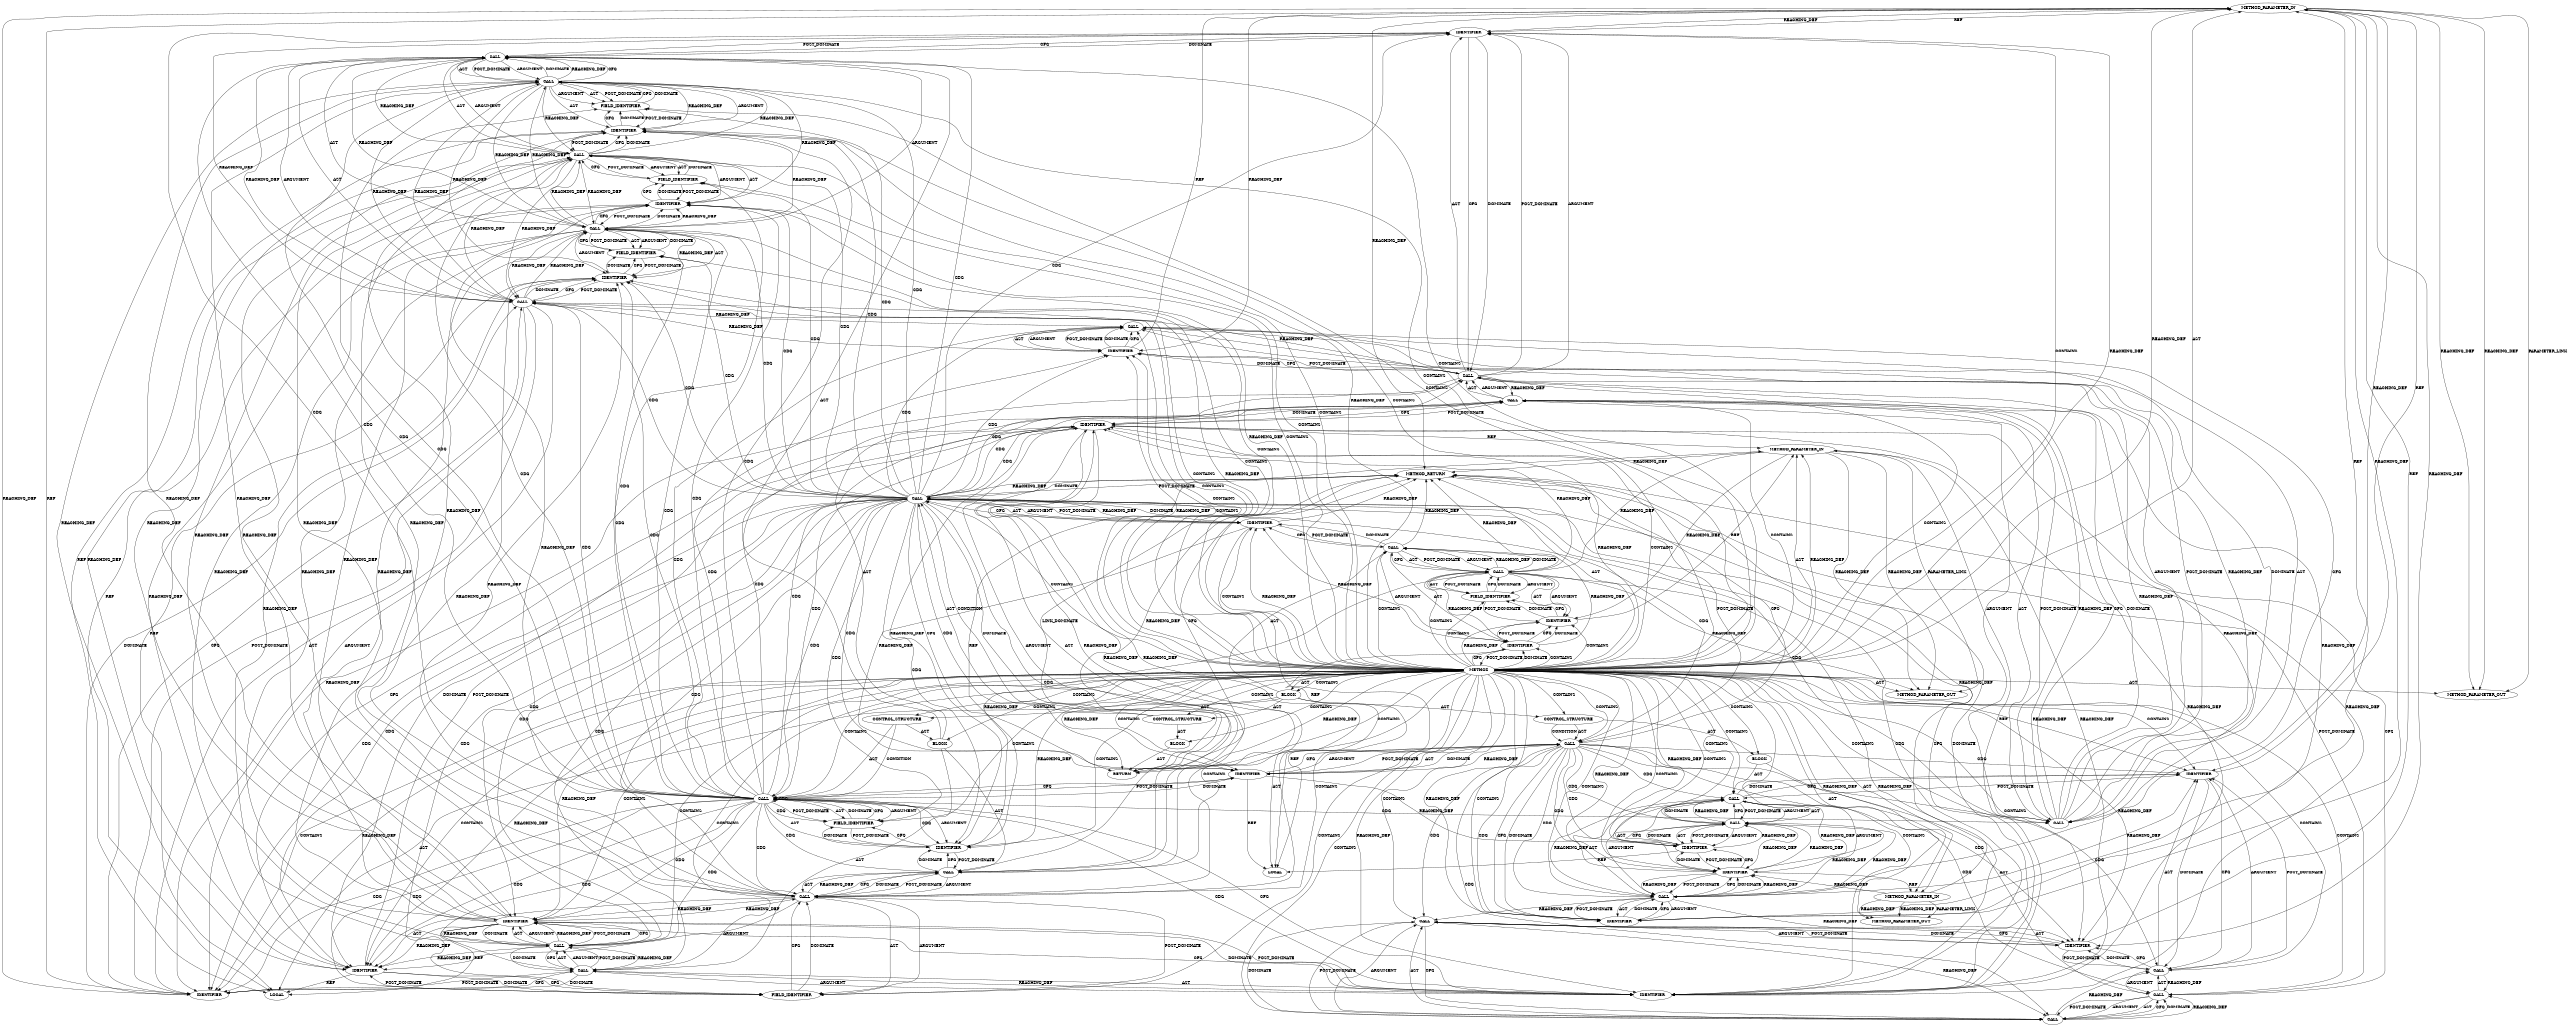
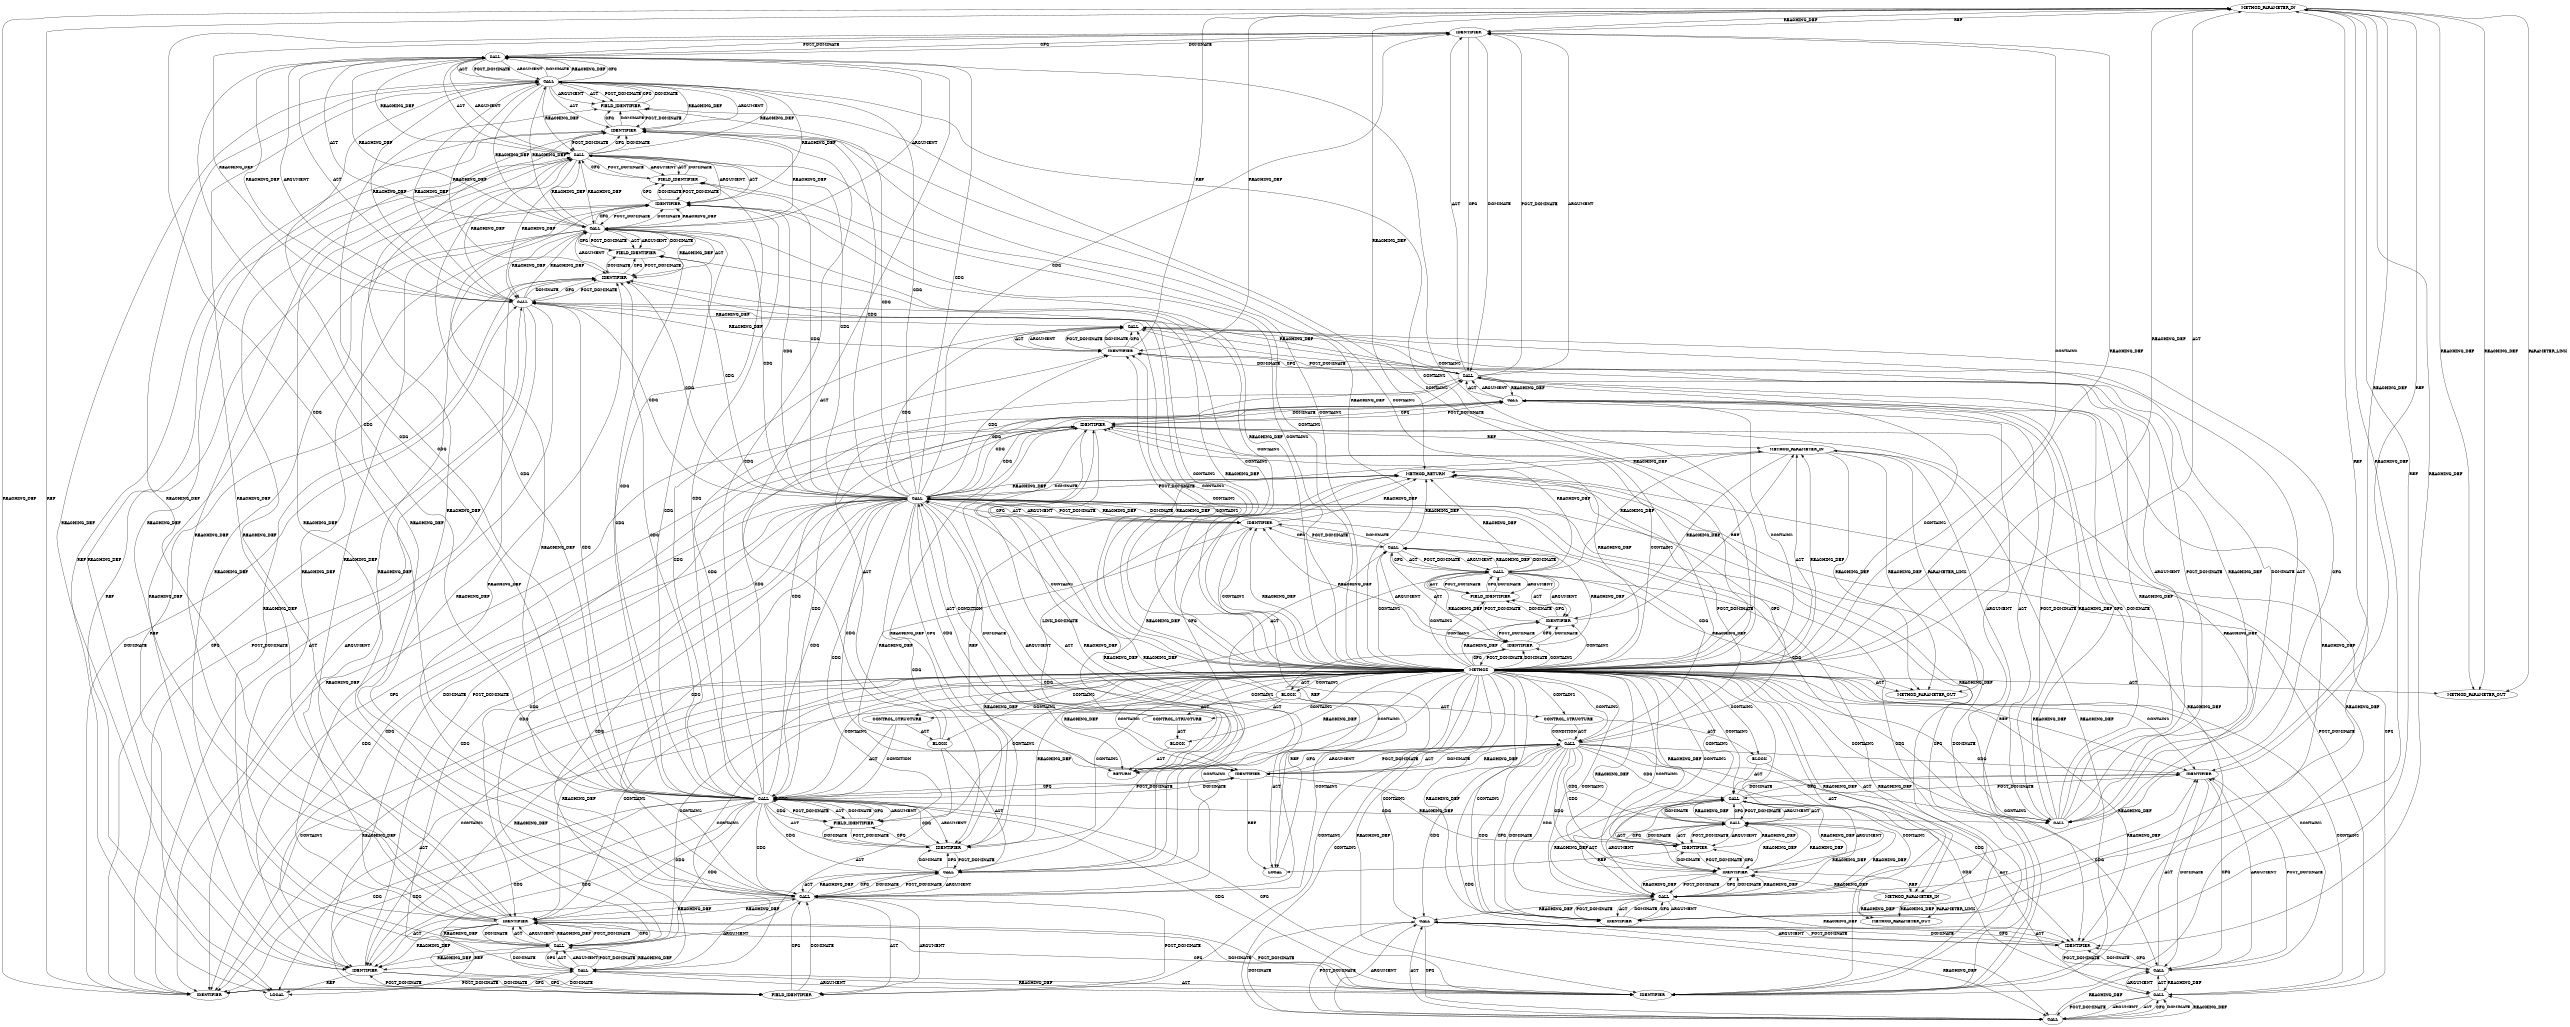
edge "METHOD" -> "METHOD_RETURN": removed, label "AST"
